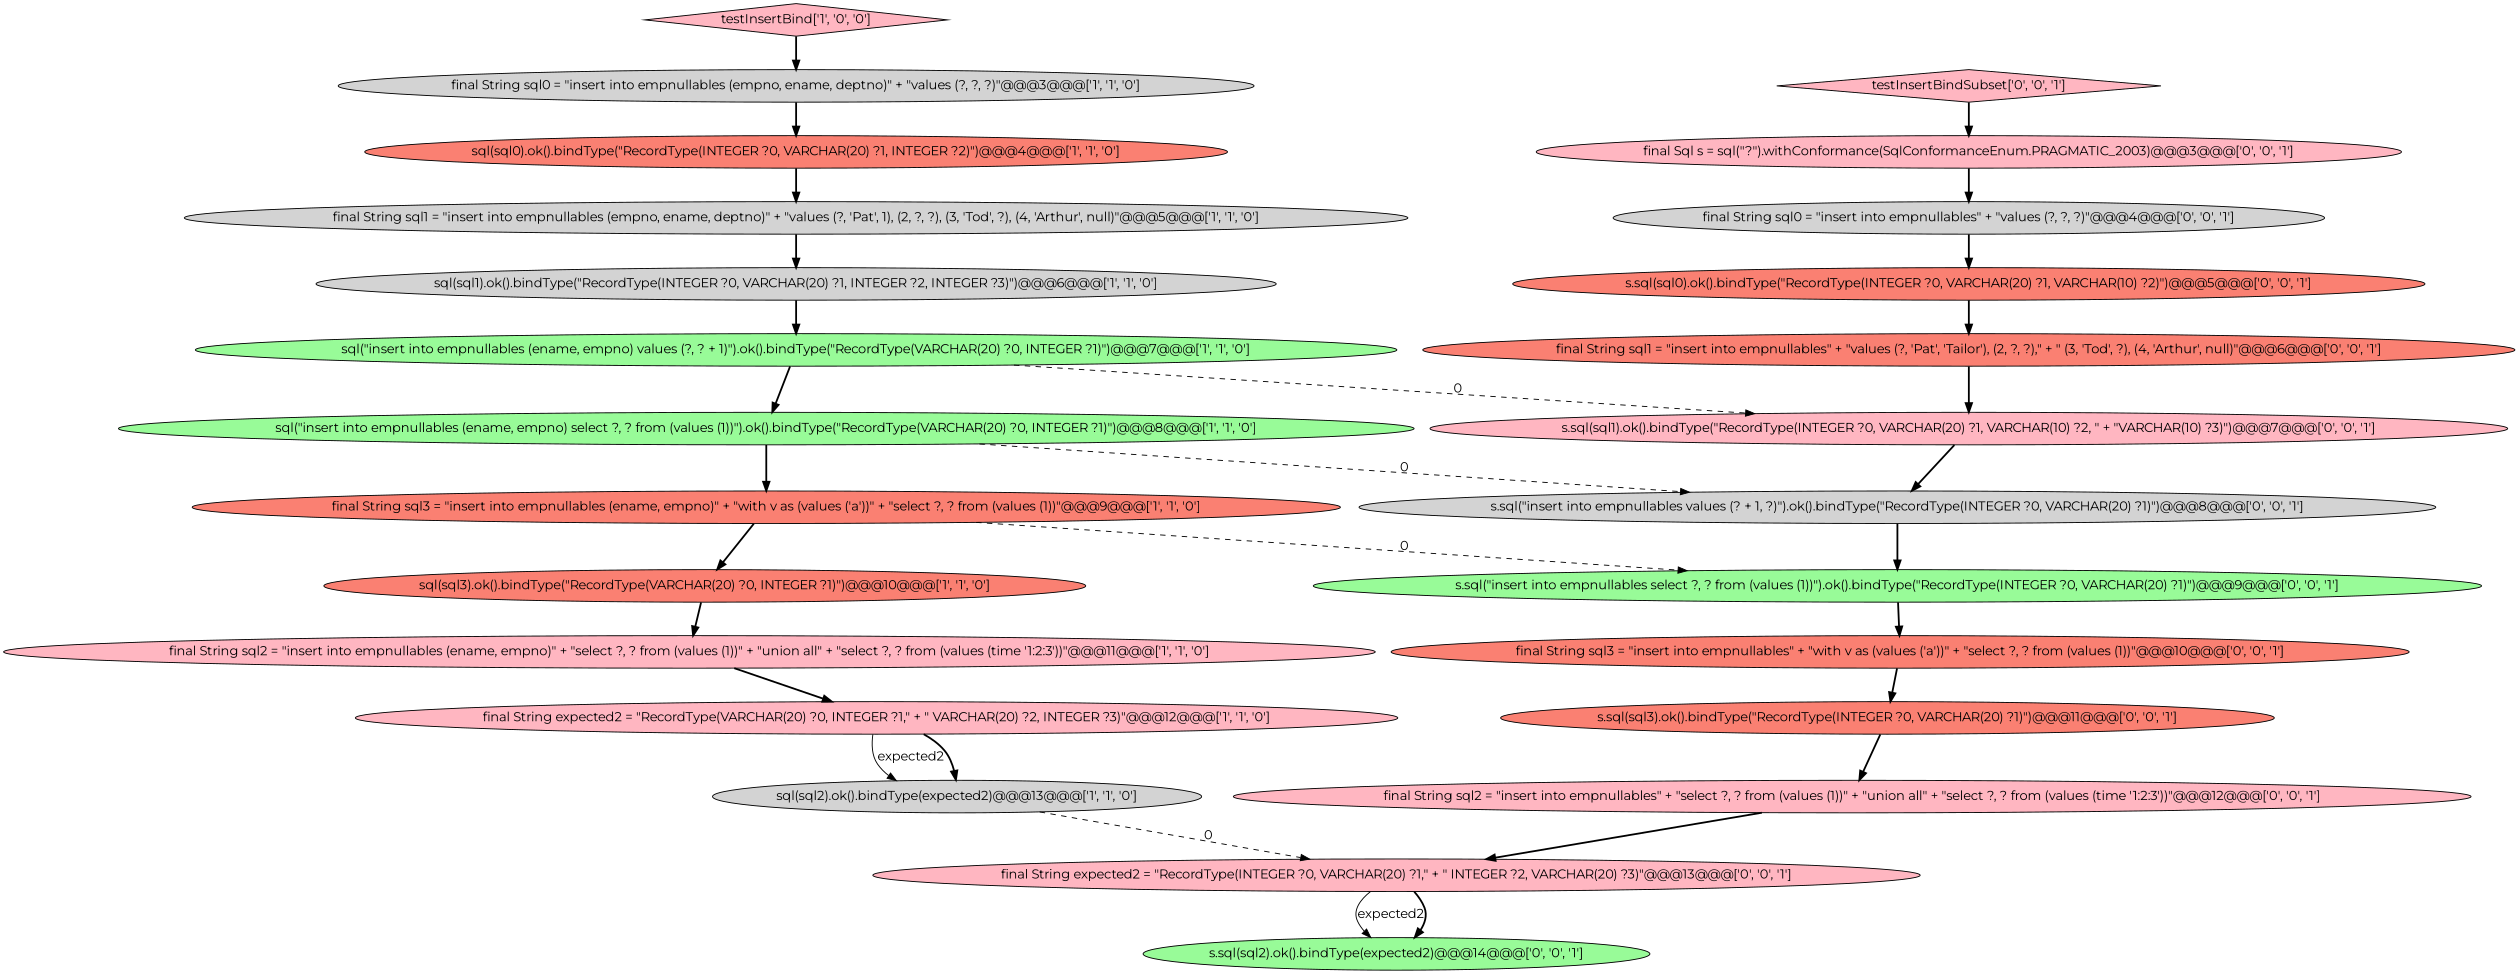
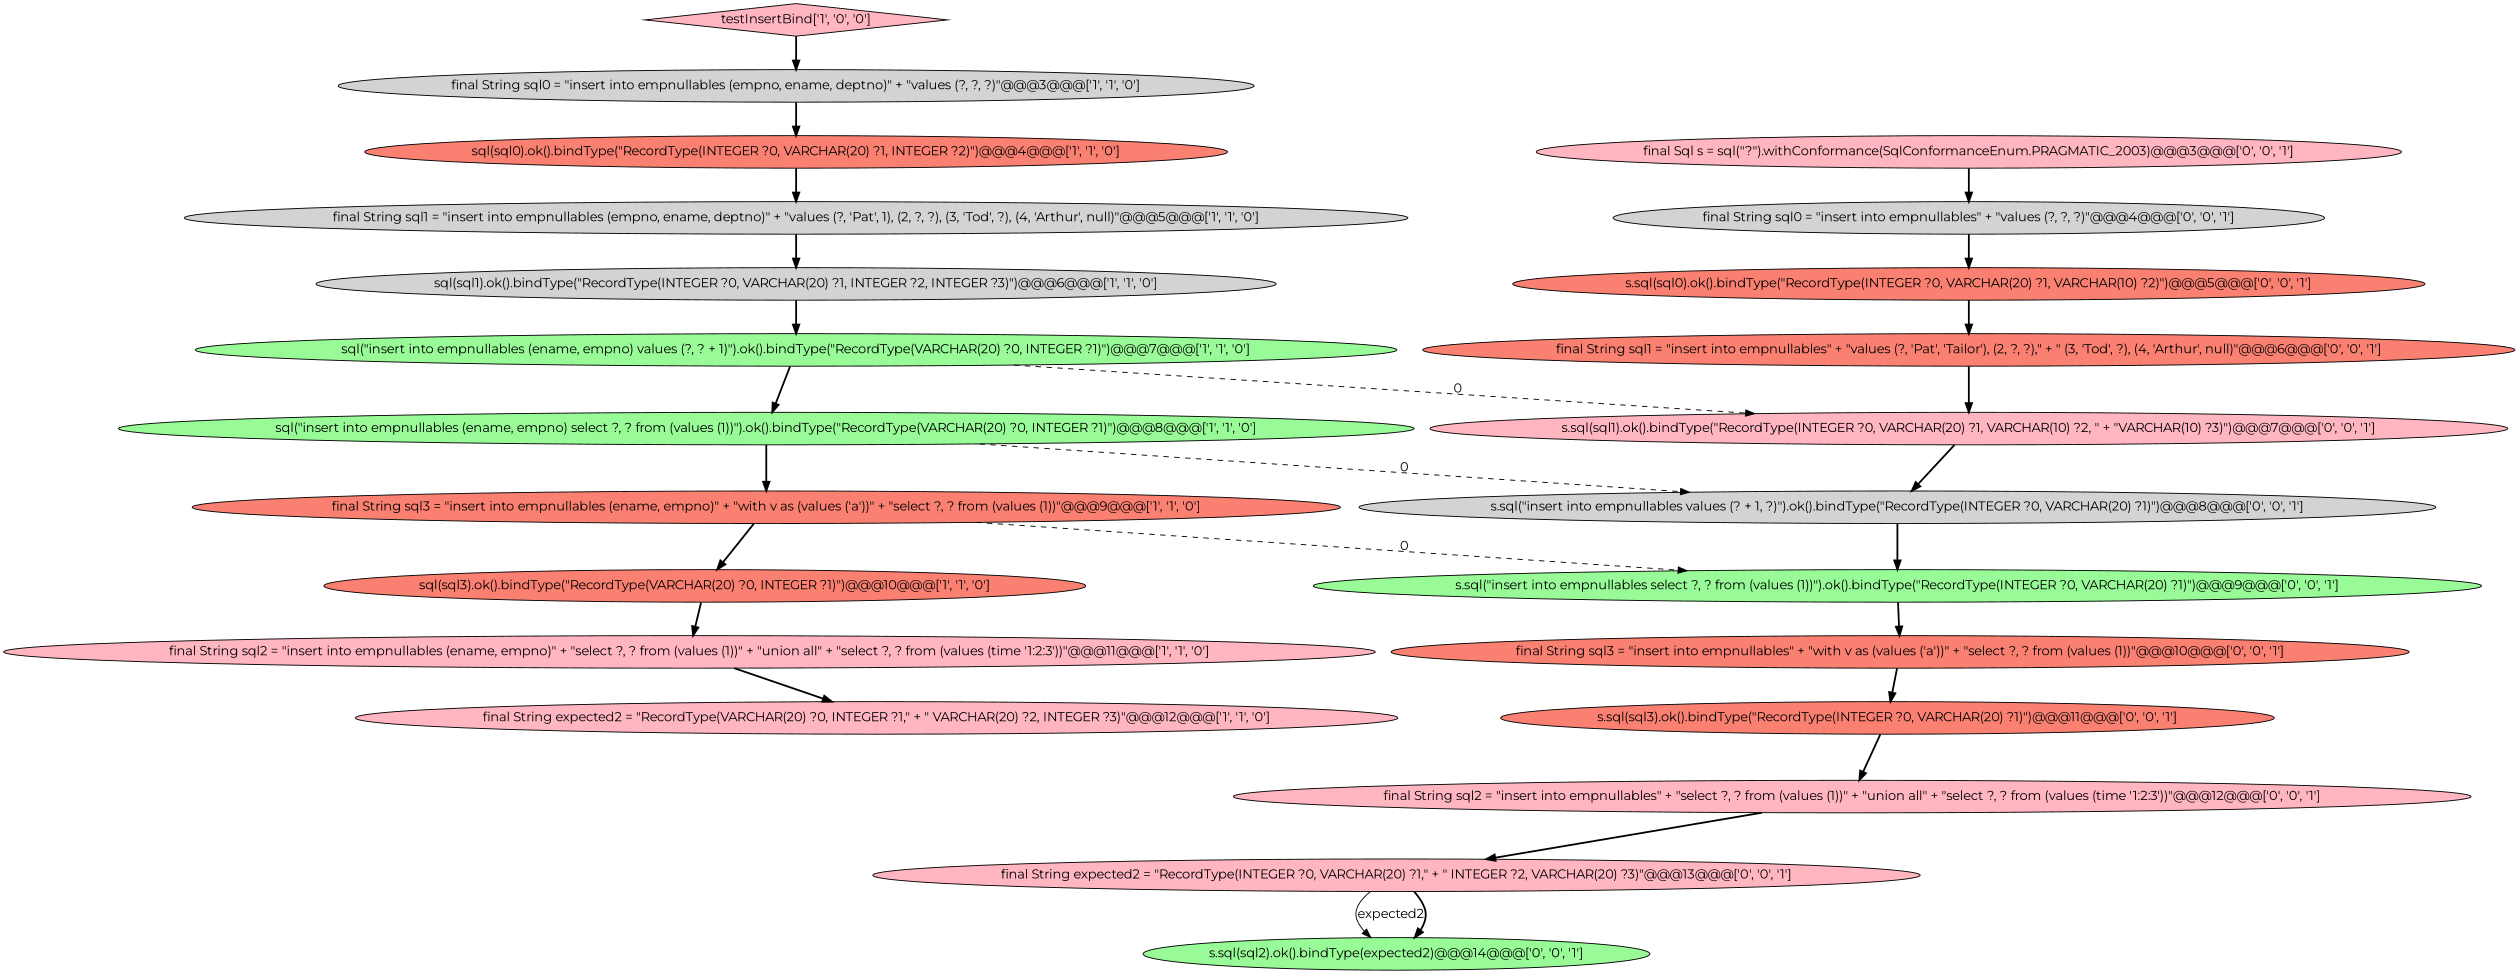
node "testInsertBindSubset['0', '0', '1']": removed
node "sql(sql2).ok().bindType(expected2)@@@13@@@['1', '1', '0']": removed
